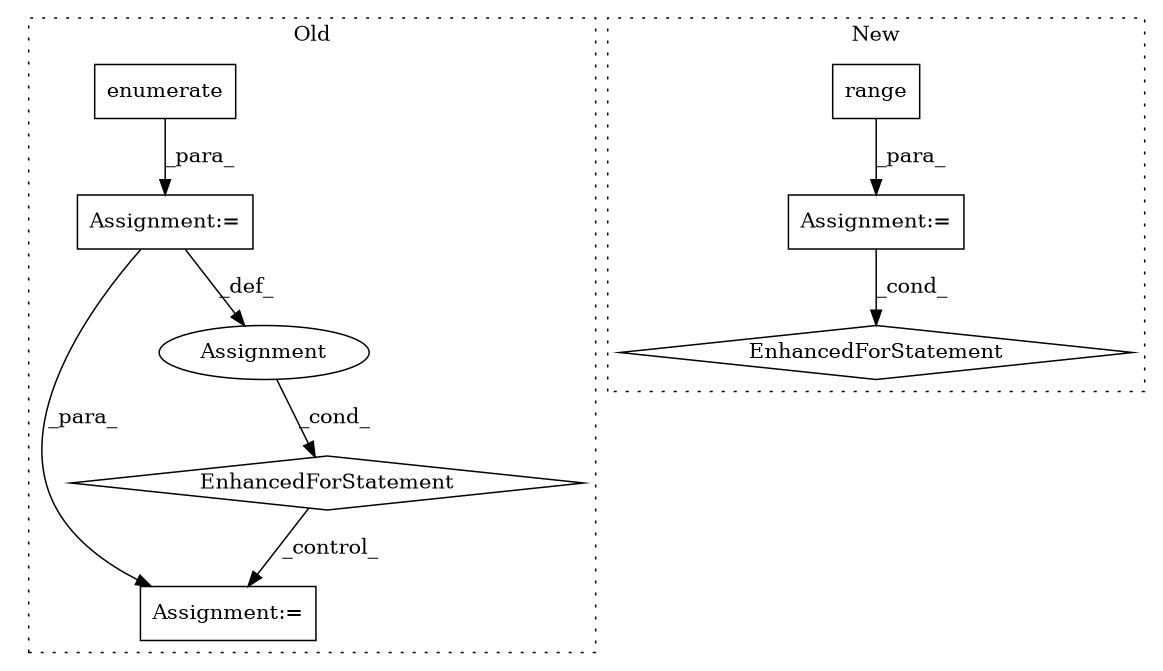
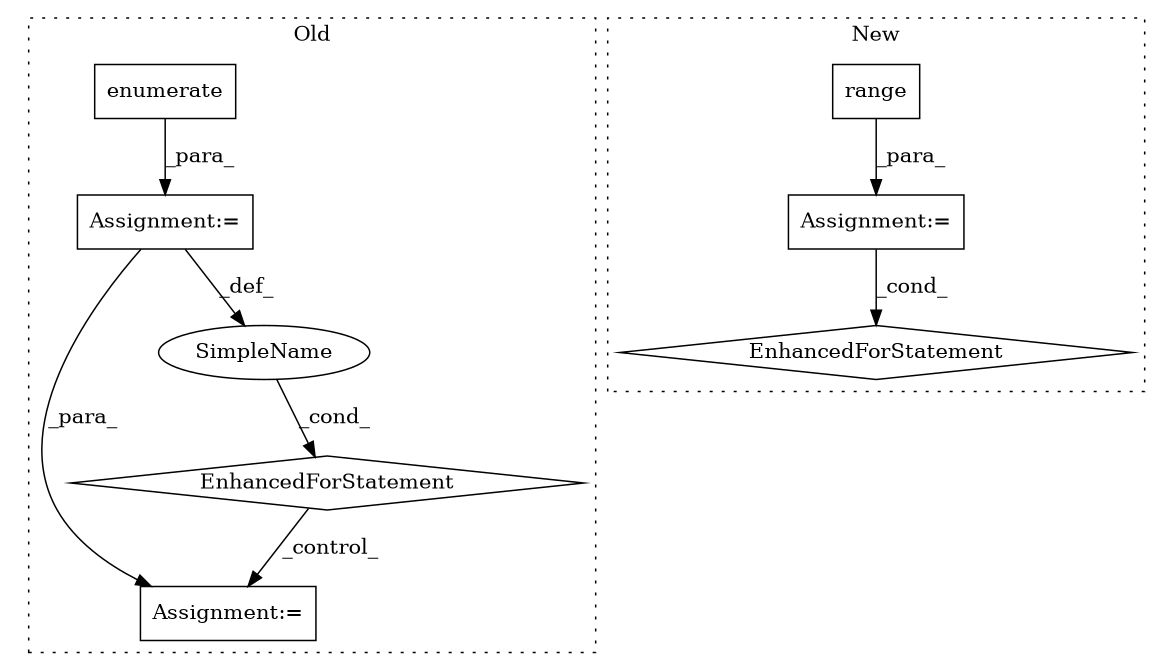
node "Assignment": label "Assignment" -> "SimpleName"
